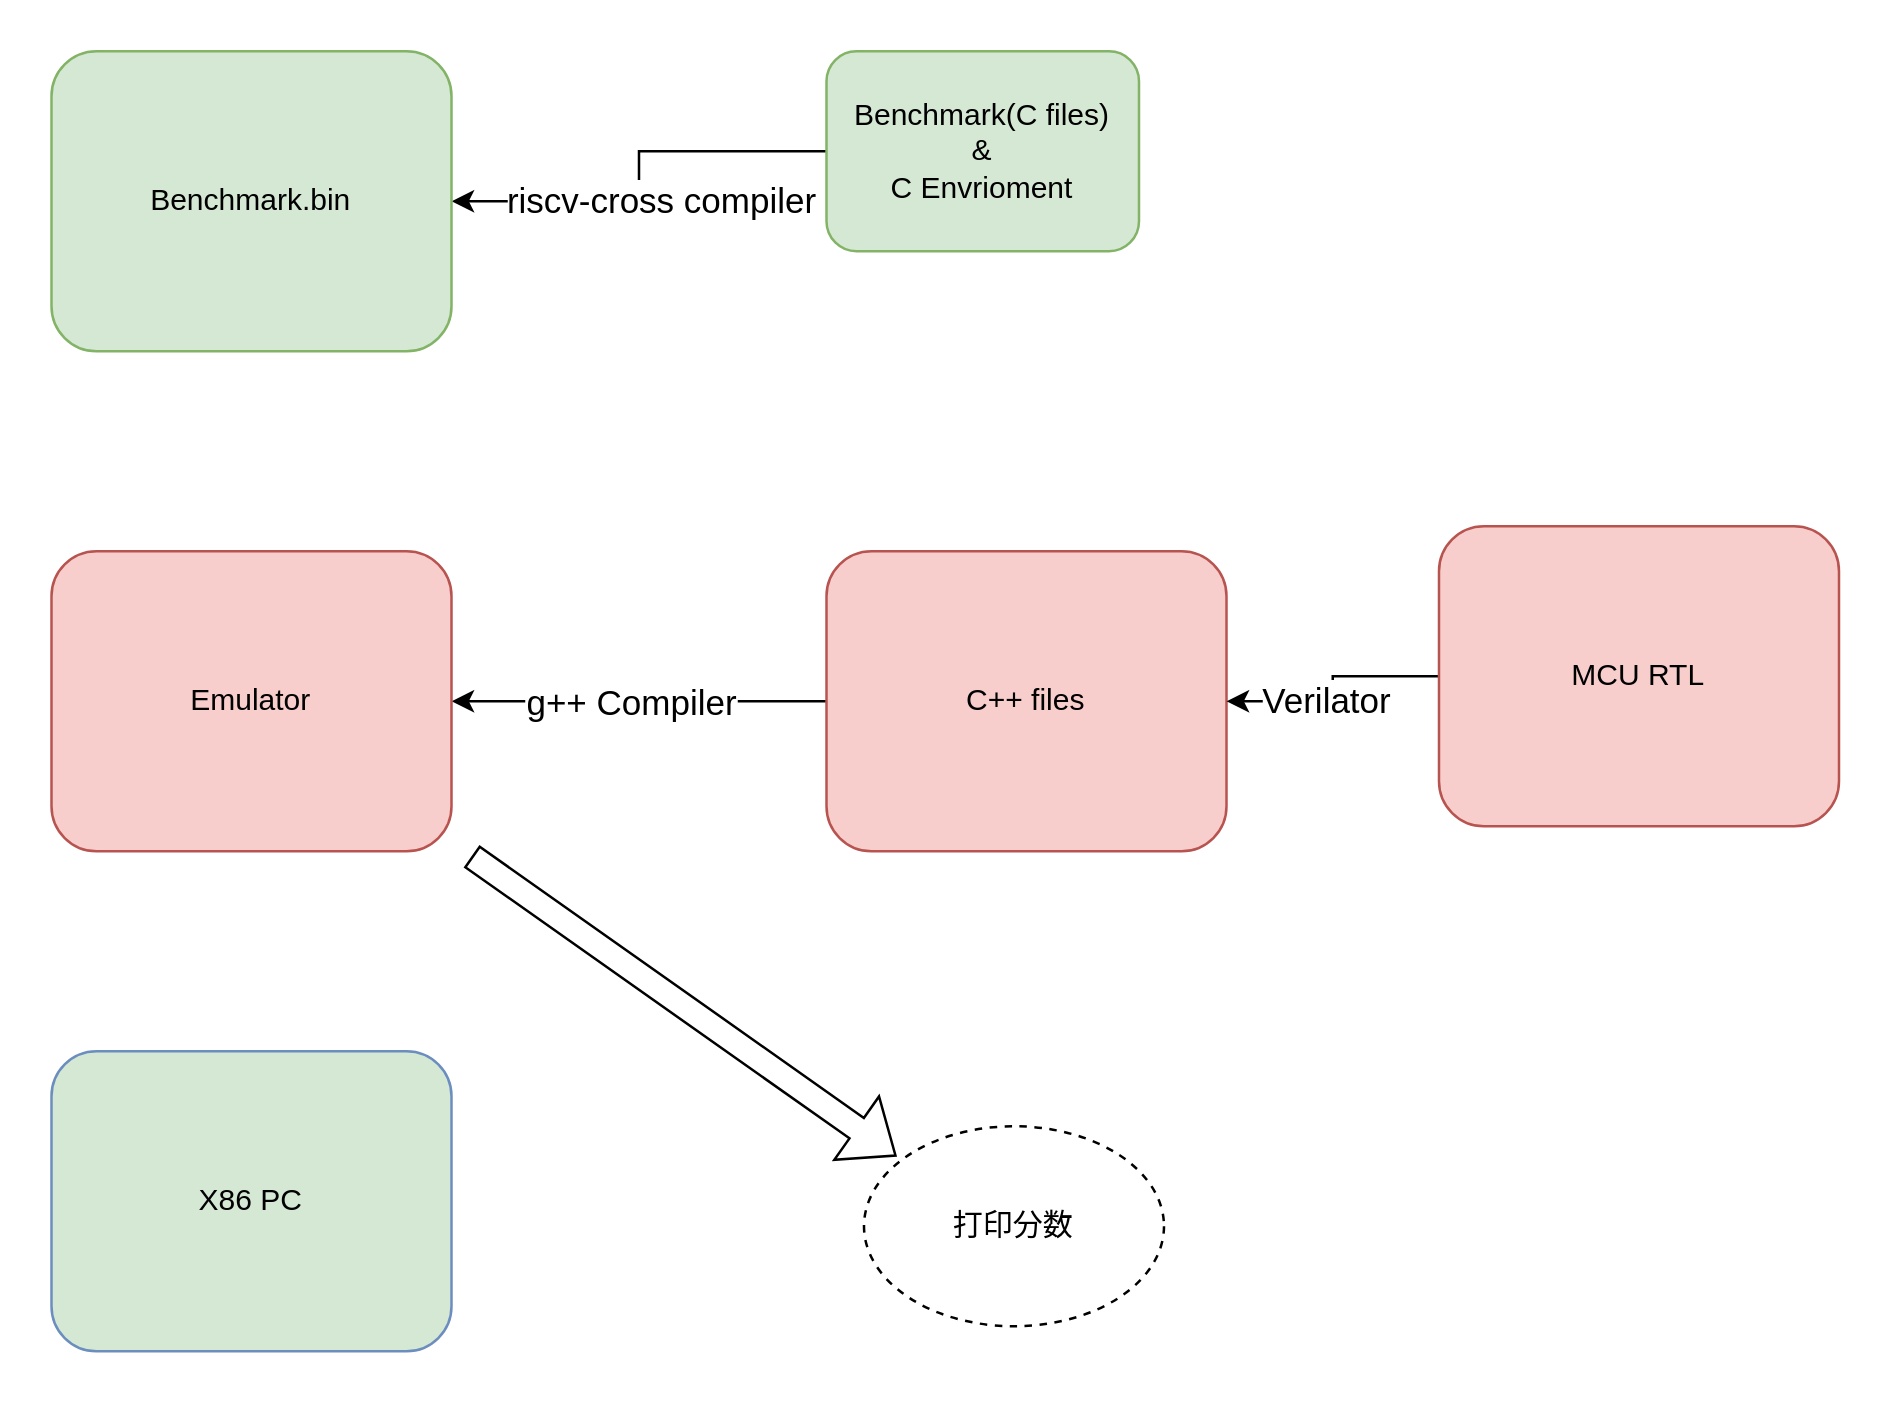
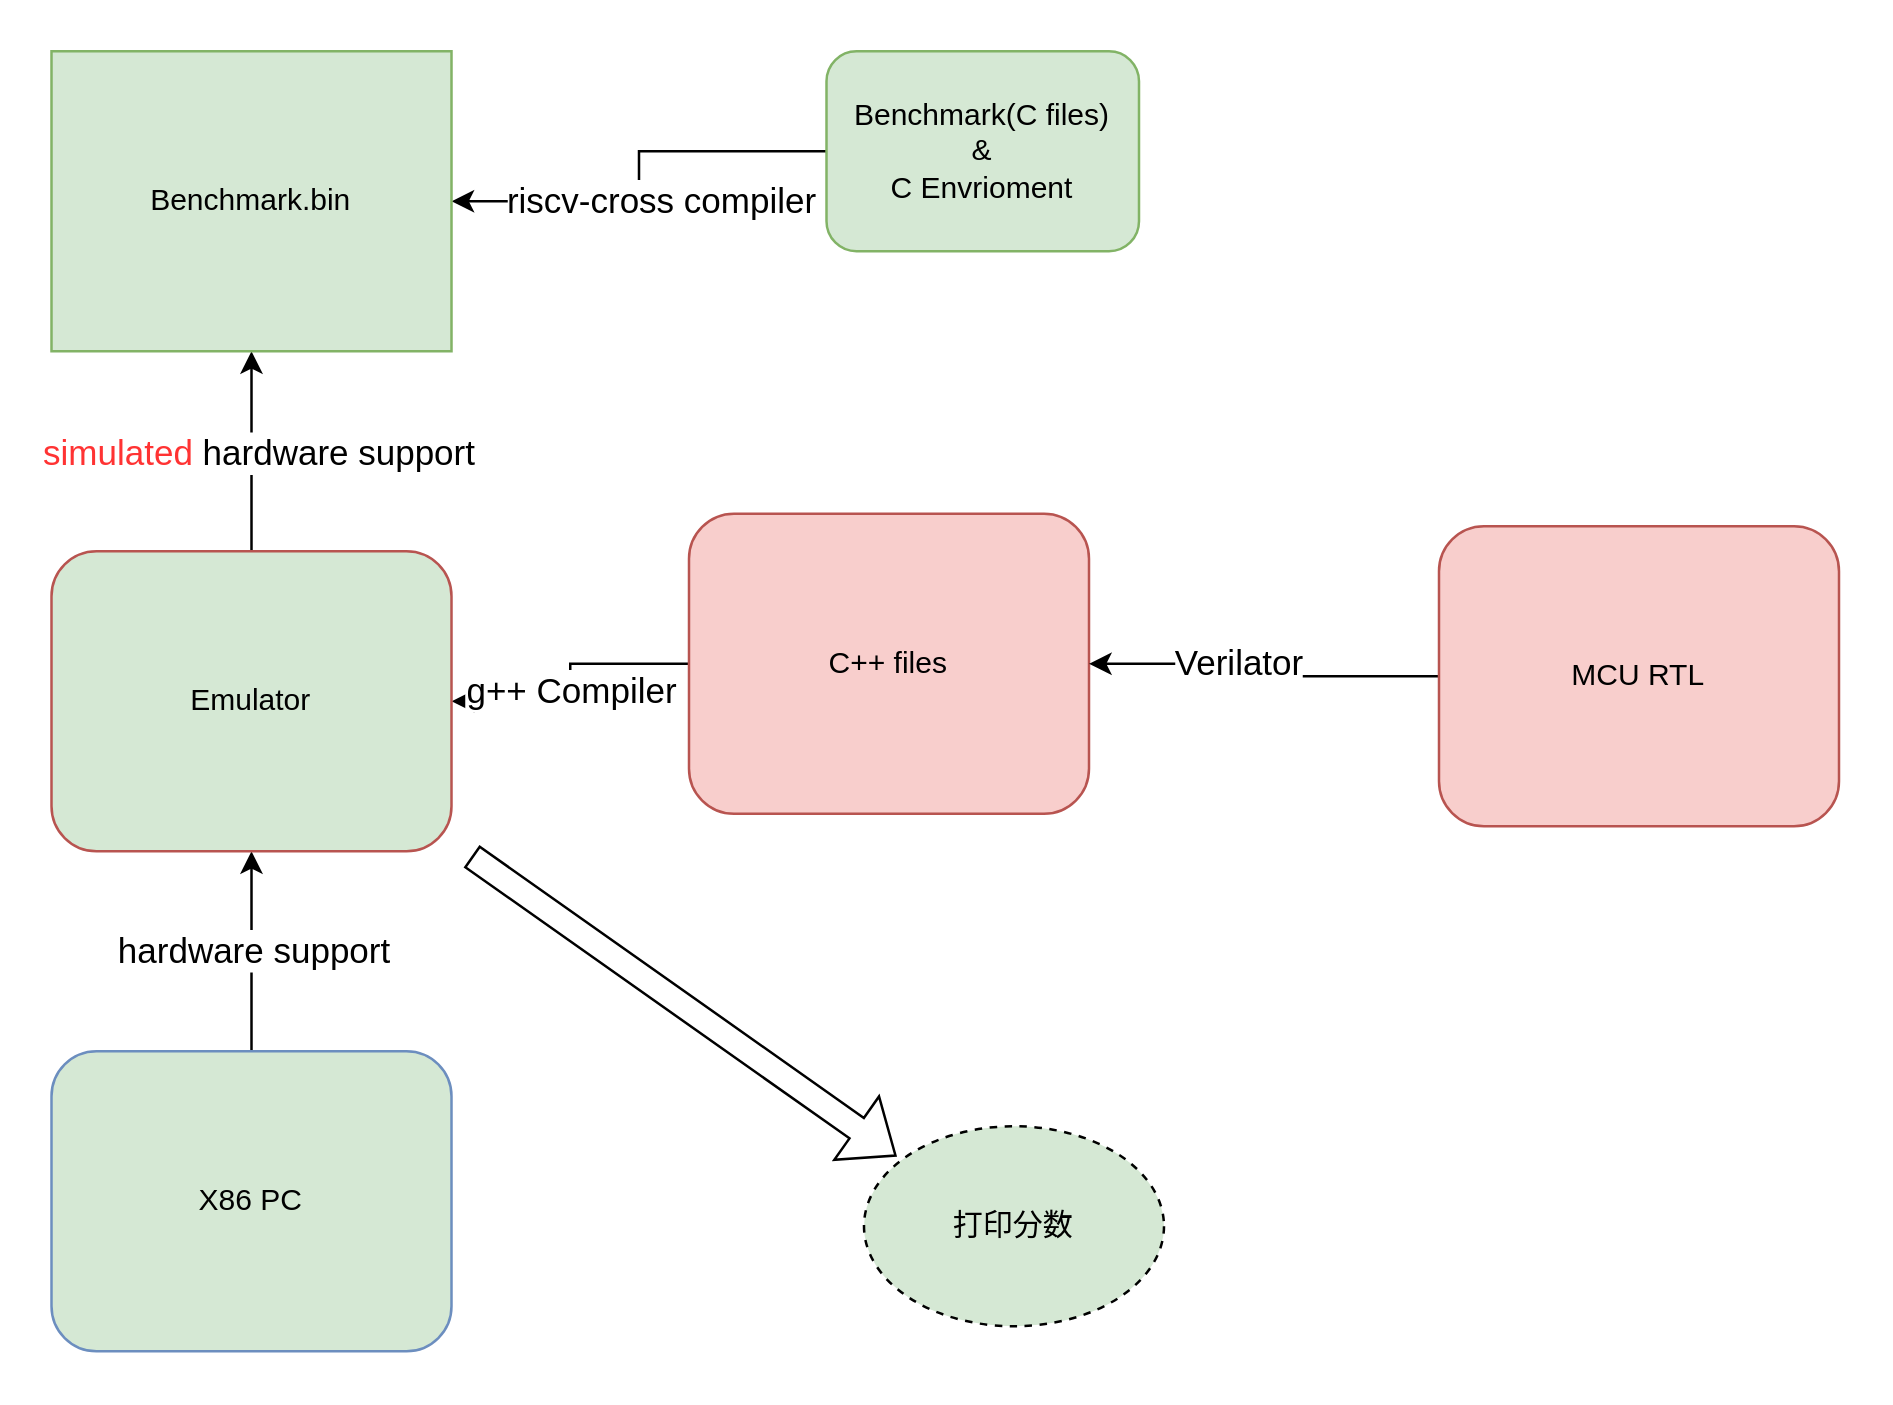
node "Benchmark.bin": shape rounded rectangle -> rectangle
edge "Emulator" -> "Benchmark.bin": added, label "simulated hardware support"
node "Emulator": fillcolor #f8cecc -> #d5e8d4
node "C++ files": moved (1026, 701) -> (889, 664)
edge "X86 PC" -> "Emulator": added, label "hardware support"
node "打印分数": fillcolor #ffffff -> #d5e8d4
